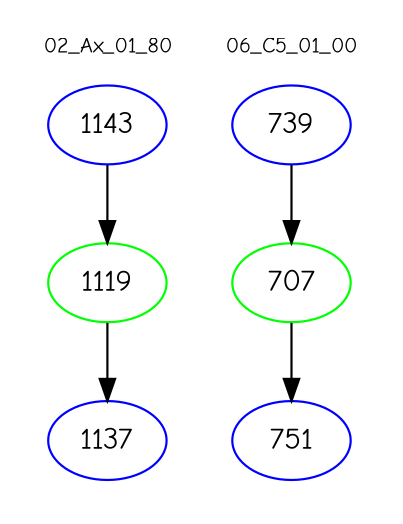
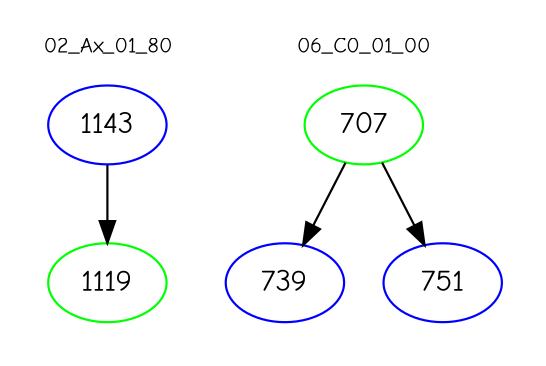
cluster "06_C5_01_00": label "06_C5_01_00" -> "06_C0_01_00"
edge "739" -> "707": reversed
node "1137": removed
